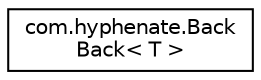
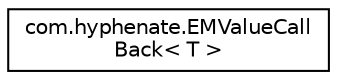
node "com.hyphenate.Back Back< T >": label "com.hyphenate.Back Back< T >" -> "com.hyphenate.EMValueCall Back< T >"
